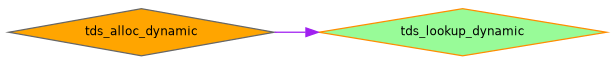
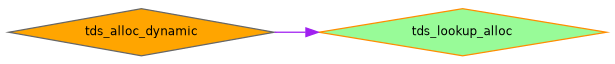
node "tds_lookup_dynamic": label "tds_lookup_dynamic" -> "tds_lookup_alloc"
